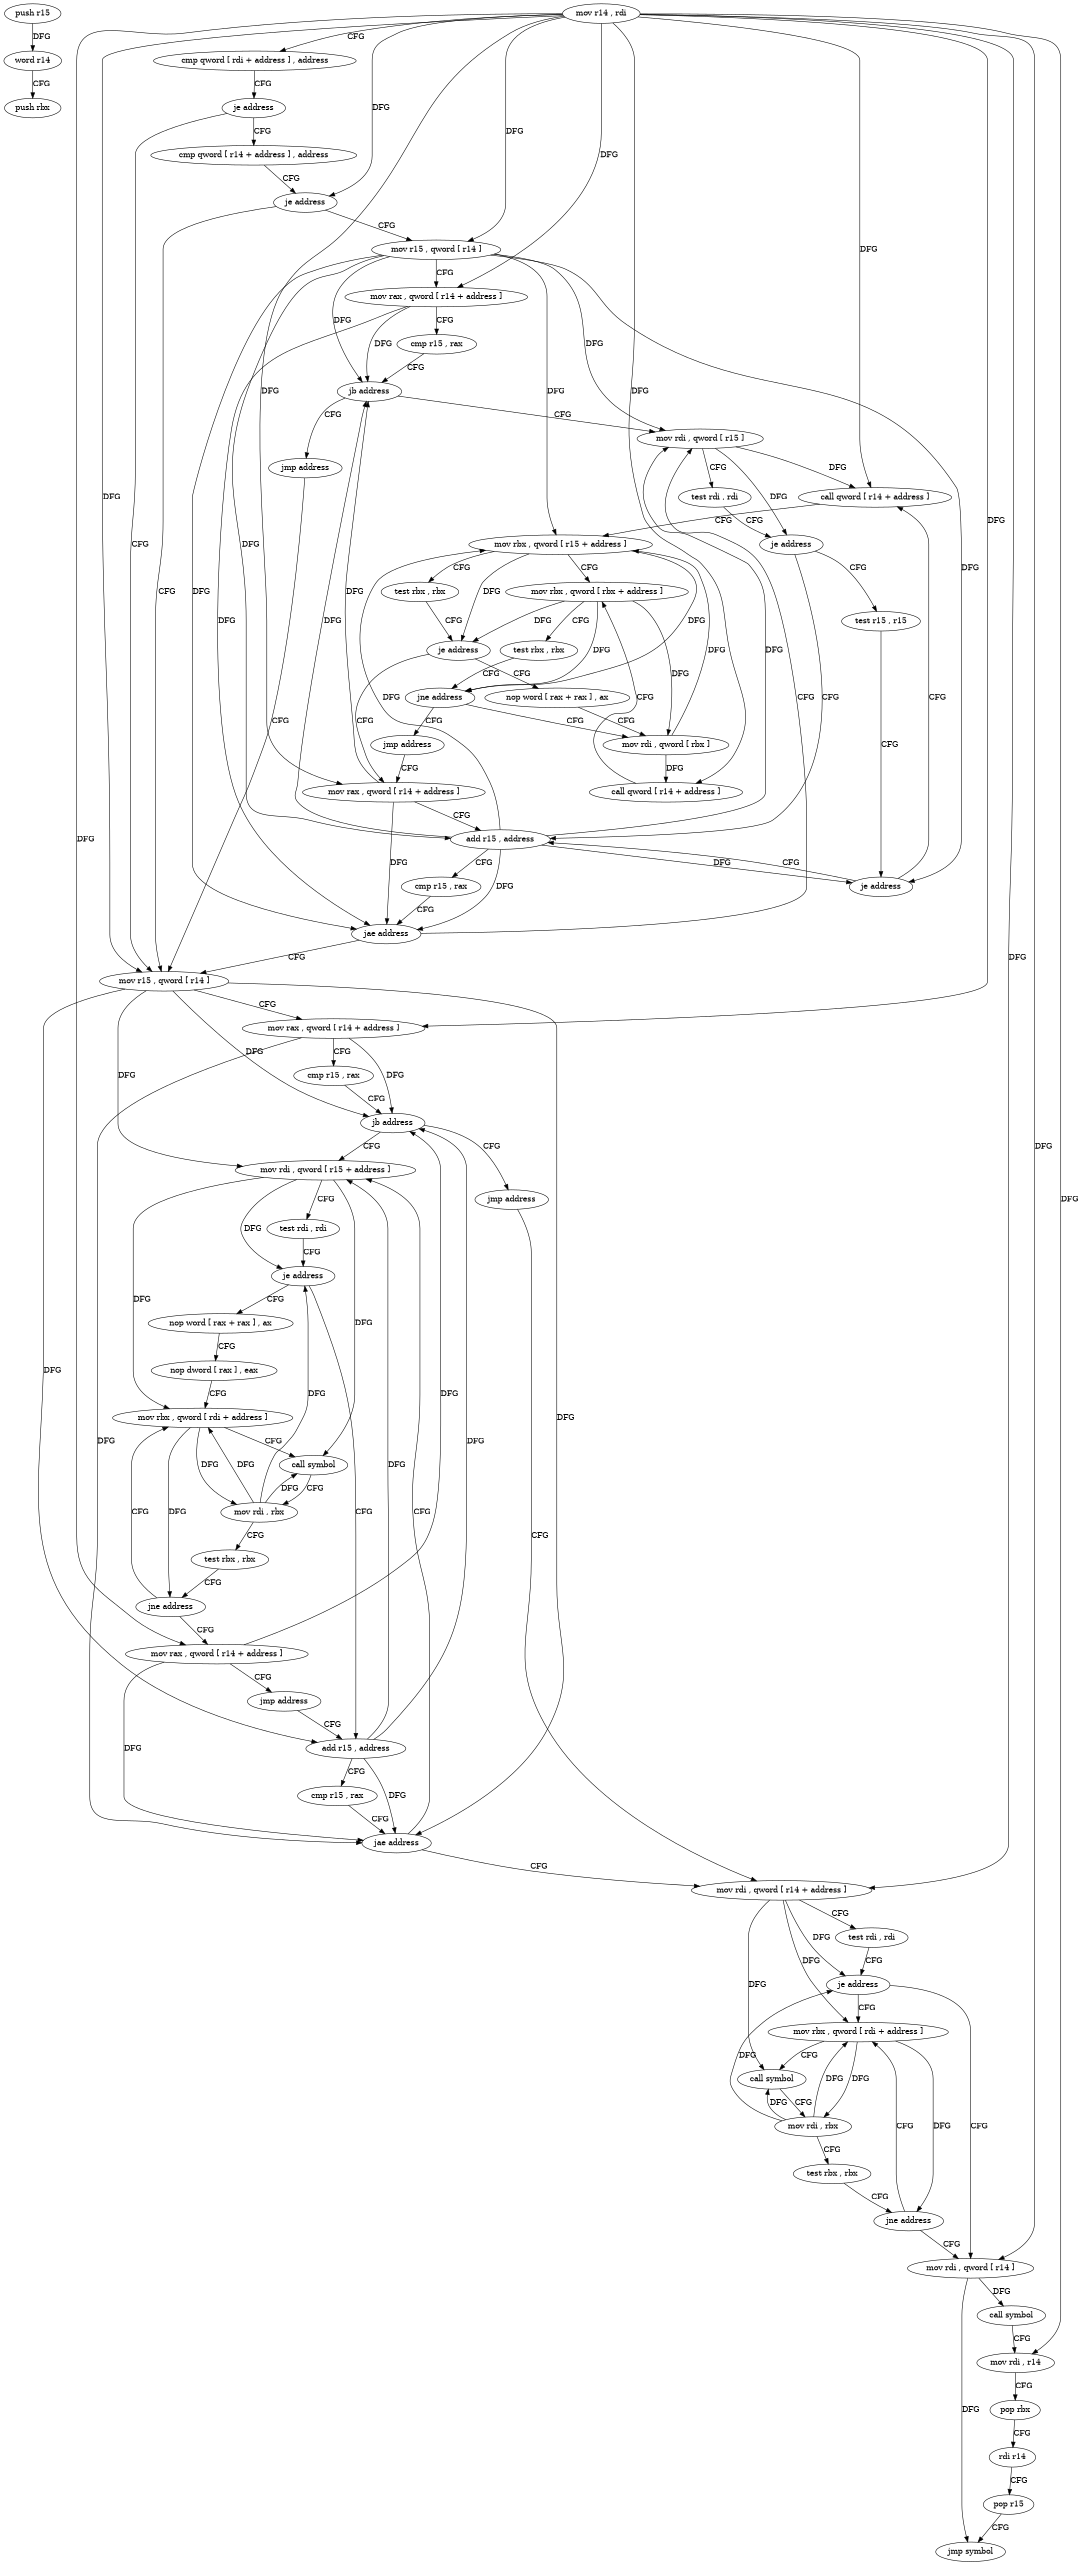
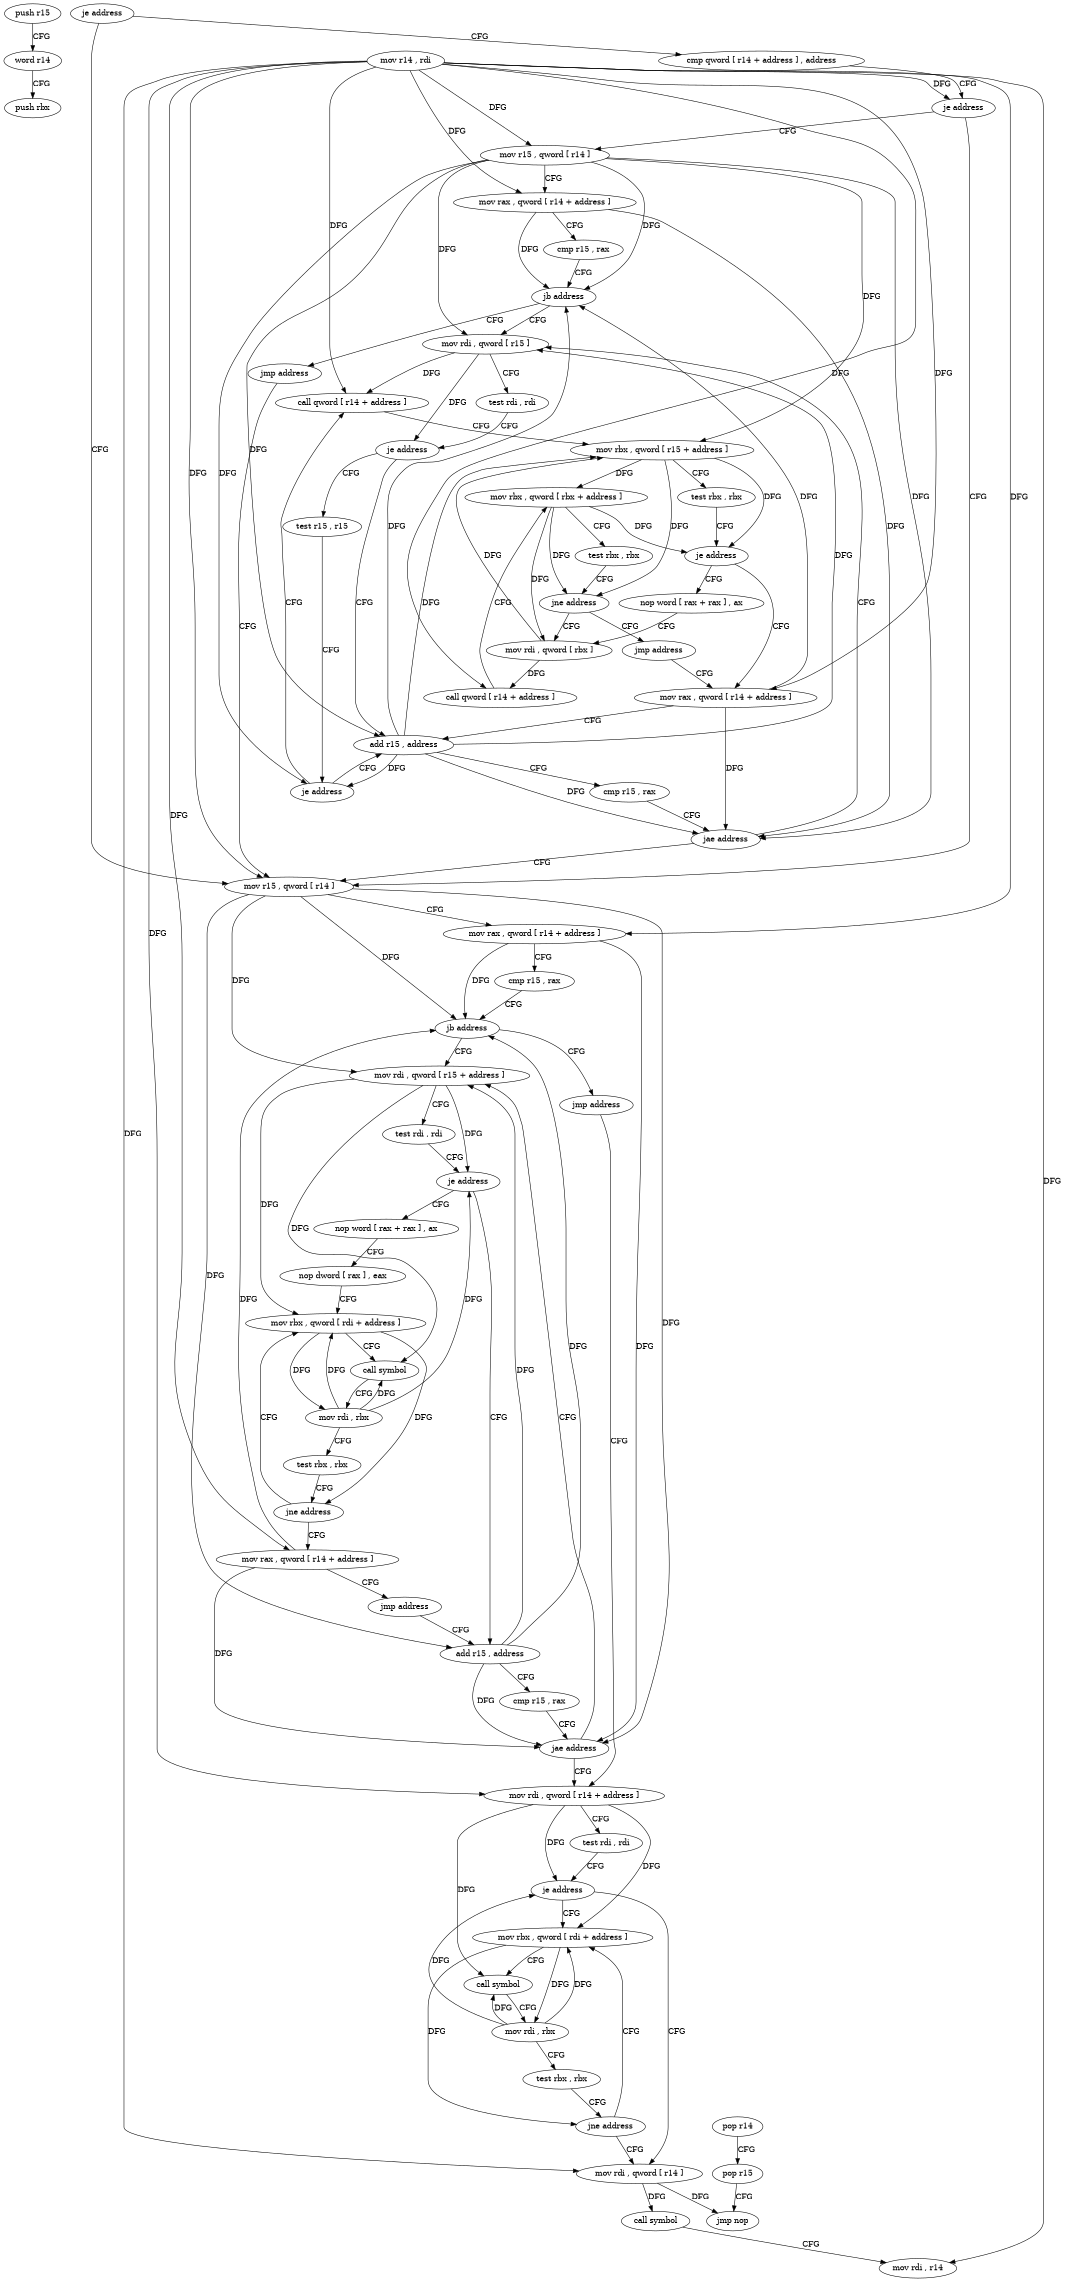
edge "push r15" -> "word r14": label "DFG" -> "CFG"
node "cmp qword [ rdi + address ] , address": removed
edge "mov rbx , qword [ r15 + address ]" -> "mov rbx , qword [ rbx + address ]": label "CFG" -> "DFG"
node "pop rbx": removed
node "rdi r14": label "rdi r14" -> "pop r14"
node "jmp symbol": label "jmp symbol" -> "jmp nop"
